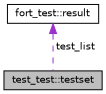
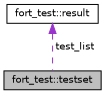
node "test_test::testset": label "test_test::testset" -> "fort_test::testset"
